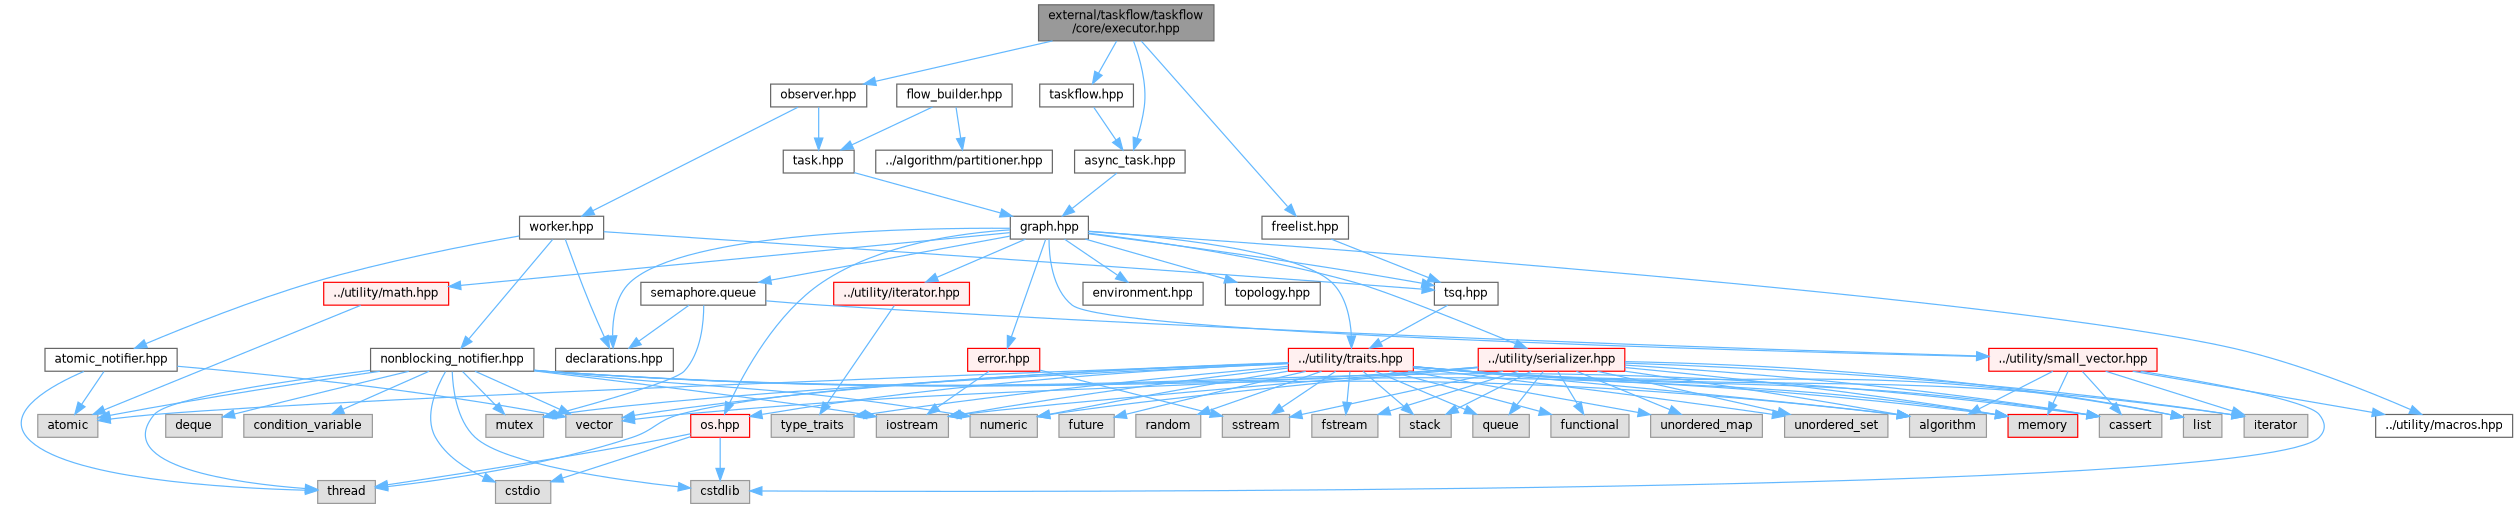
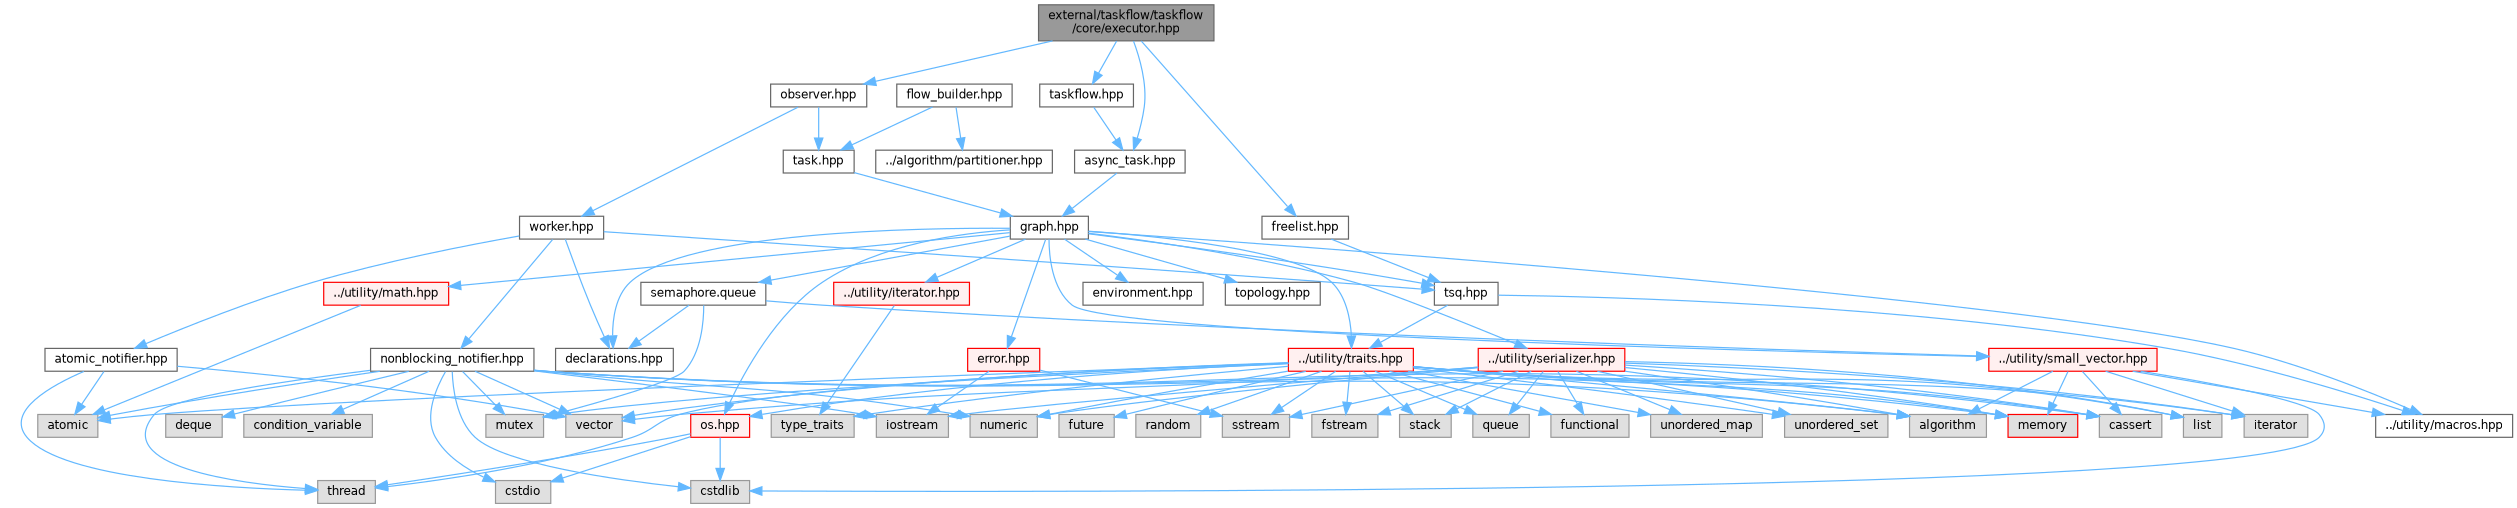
edge "tsq.hpp" -> "../utility/macros.hpp": added
edge "../utility/traits.hpp" -> "iostream": removed
